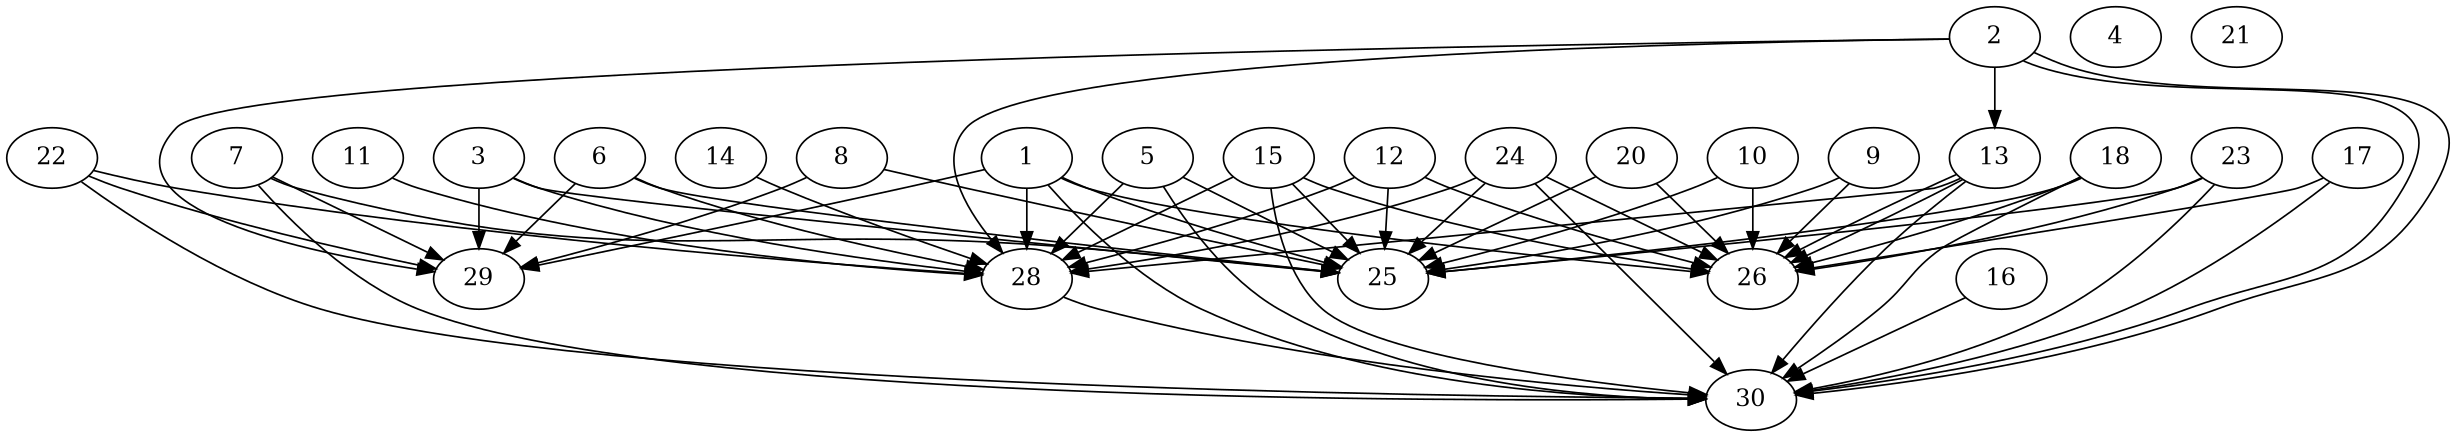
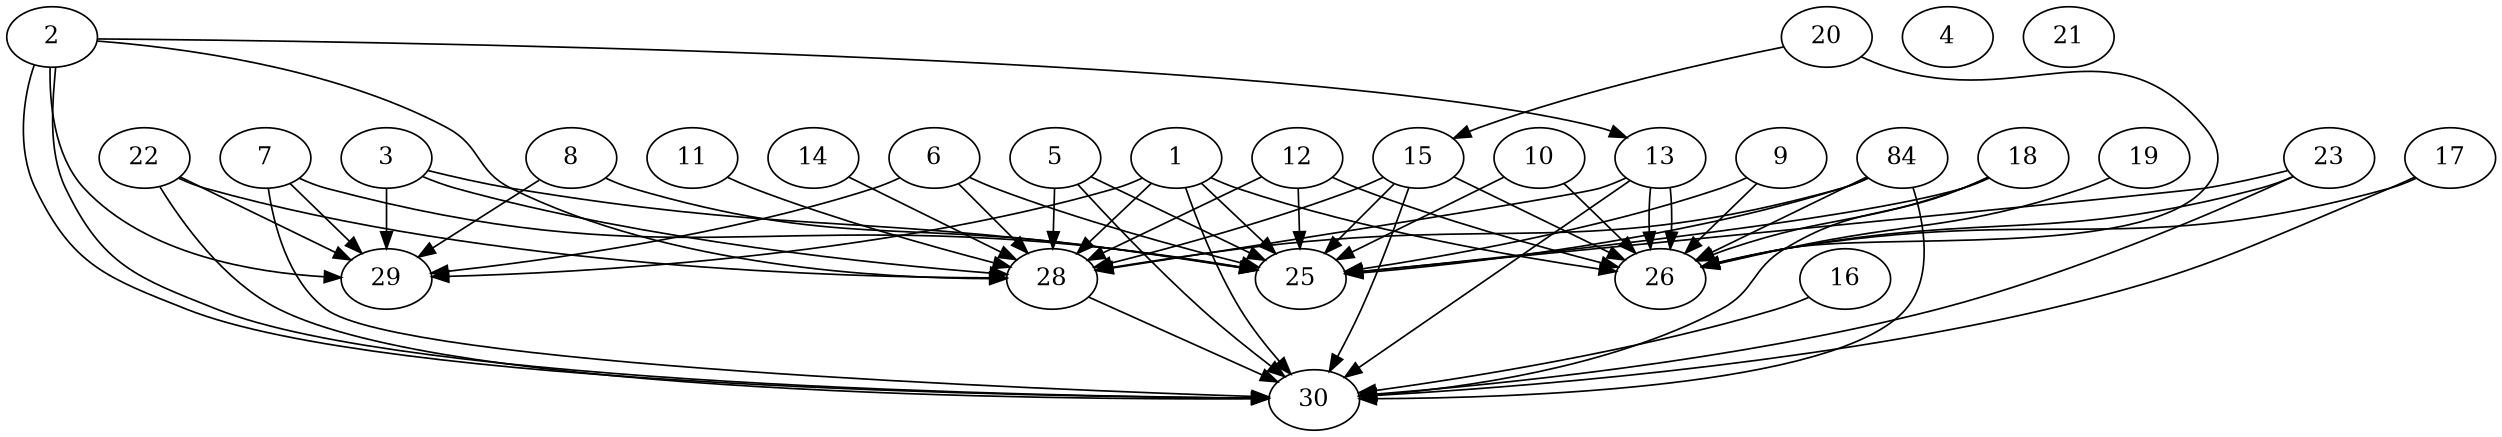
node "24": label "24" -> "84"
node "19": added
edge "20" -> "25": now "20" -> "15"
